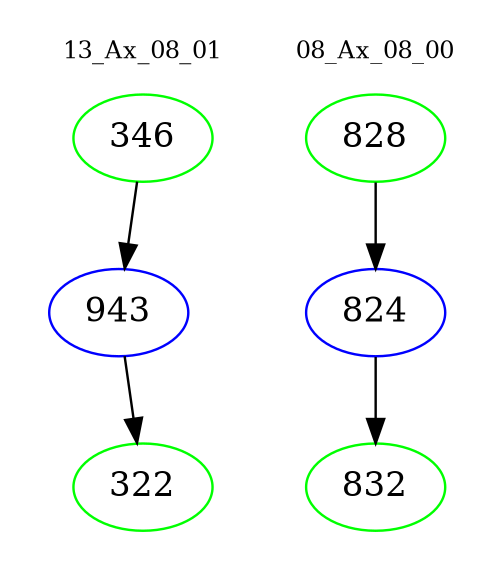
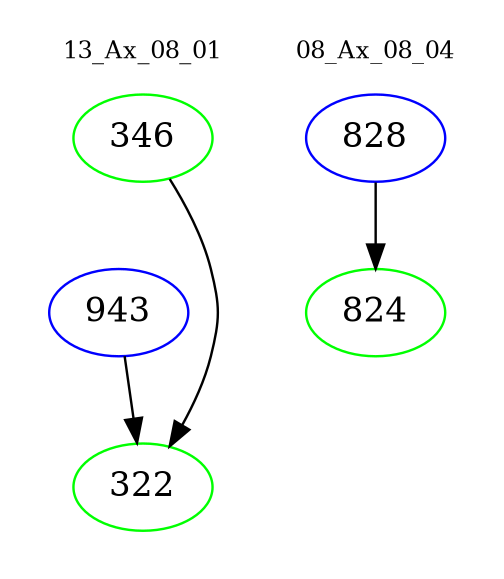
cluster "08_Ax_08_00": label "08_Ax_08_00" -> "08_Ax_08_04"
node "828": color green -> blue
edge "346" -> "943": now "346" -> "322"
node "824": color blue -> green
node "832": removed
